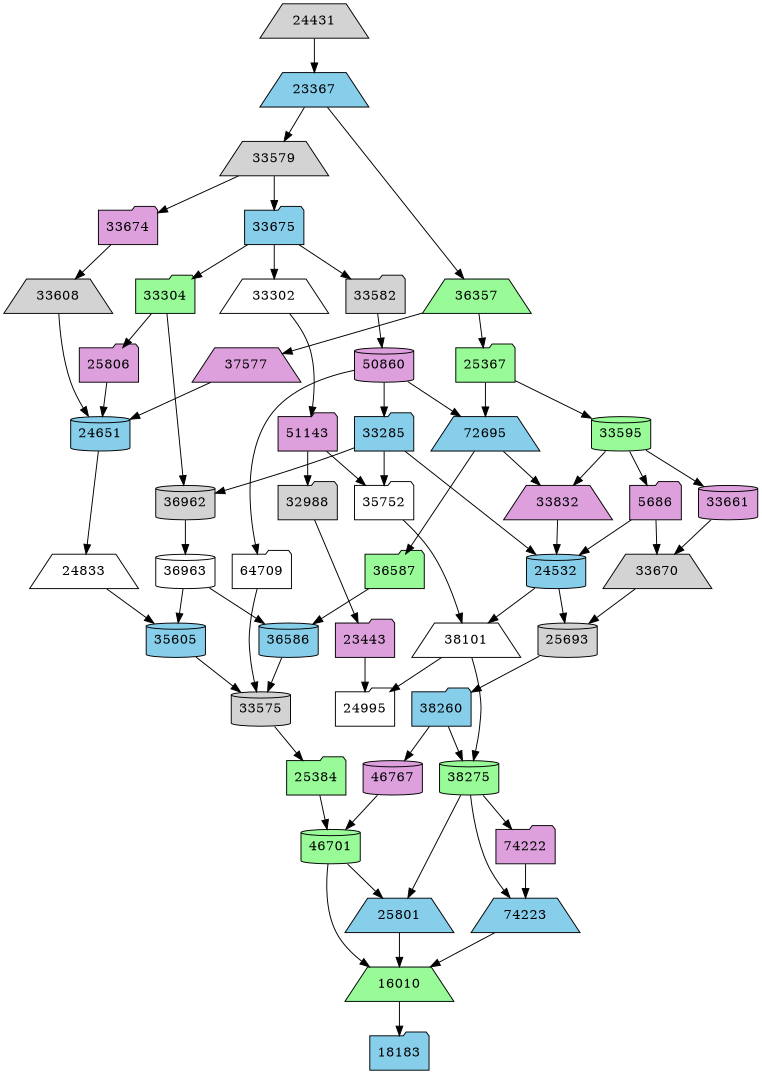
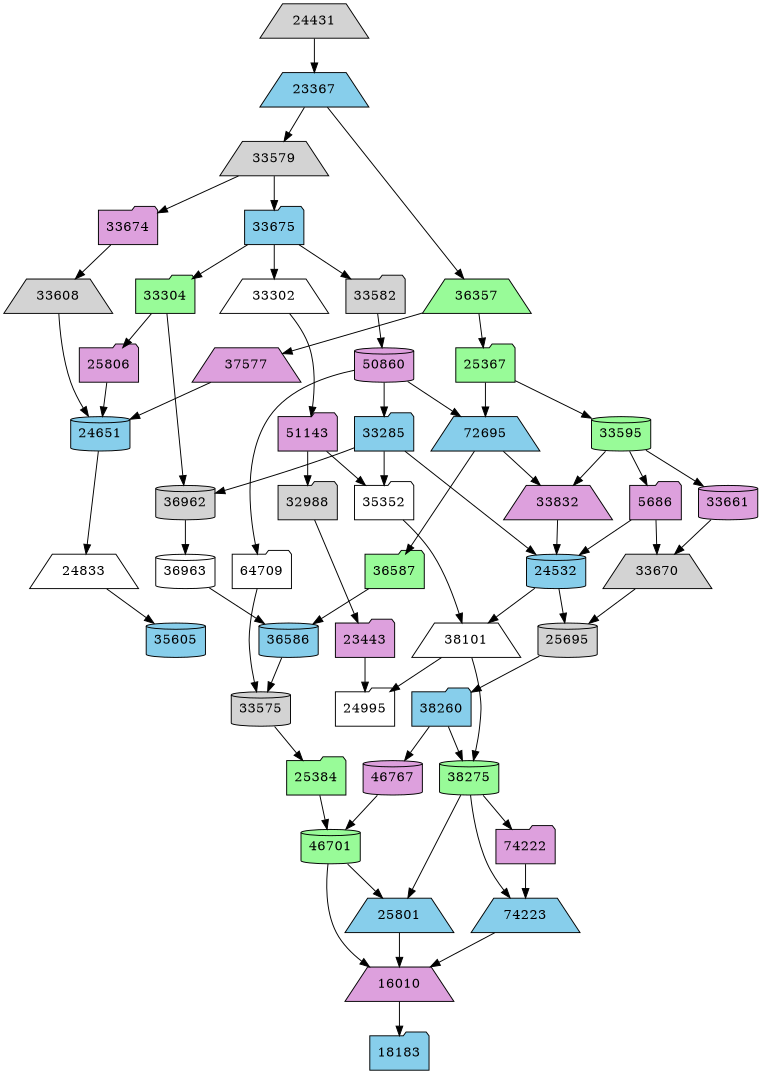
node "35752": label "35752" -> "35352"
edge "36963" -> "35605": removed
node "25693": label "25693" -> "25695"
edge "35605" -> "33575": removed
node "16010": fillcolor palegreen -> plum
